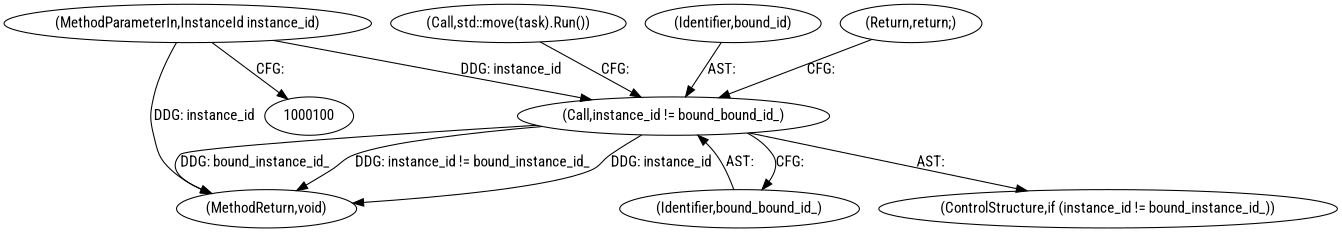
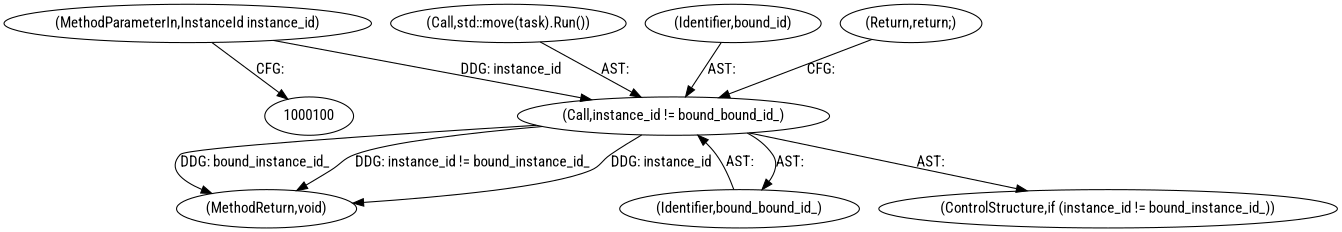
edge "(Call,std::move(task).Run())" -> "(Call,instance_id != bound_bound_id_)": label "CFG: " -> "AST: "
edge "(MethodParameterIn,InstanceId instance_id)" -> "(MethodReturn,void)": removed, label "DDG: instance_id"
edge "(Call,instance_id != bound_bound_id_)" -> "(Identifier,bound_bound_id_)": label "CFG: " -> "AST: "
